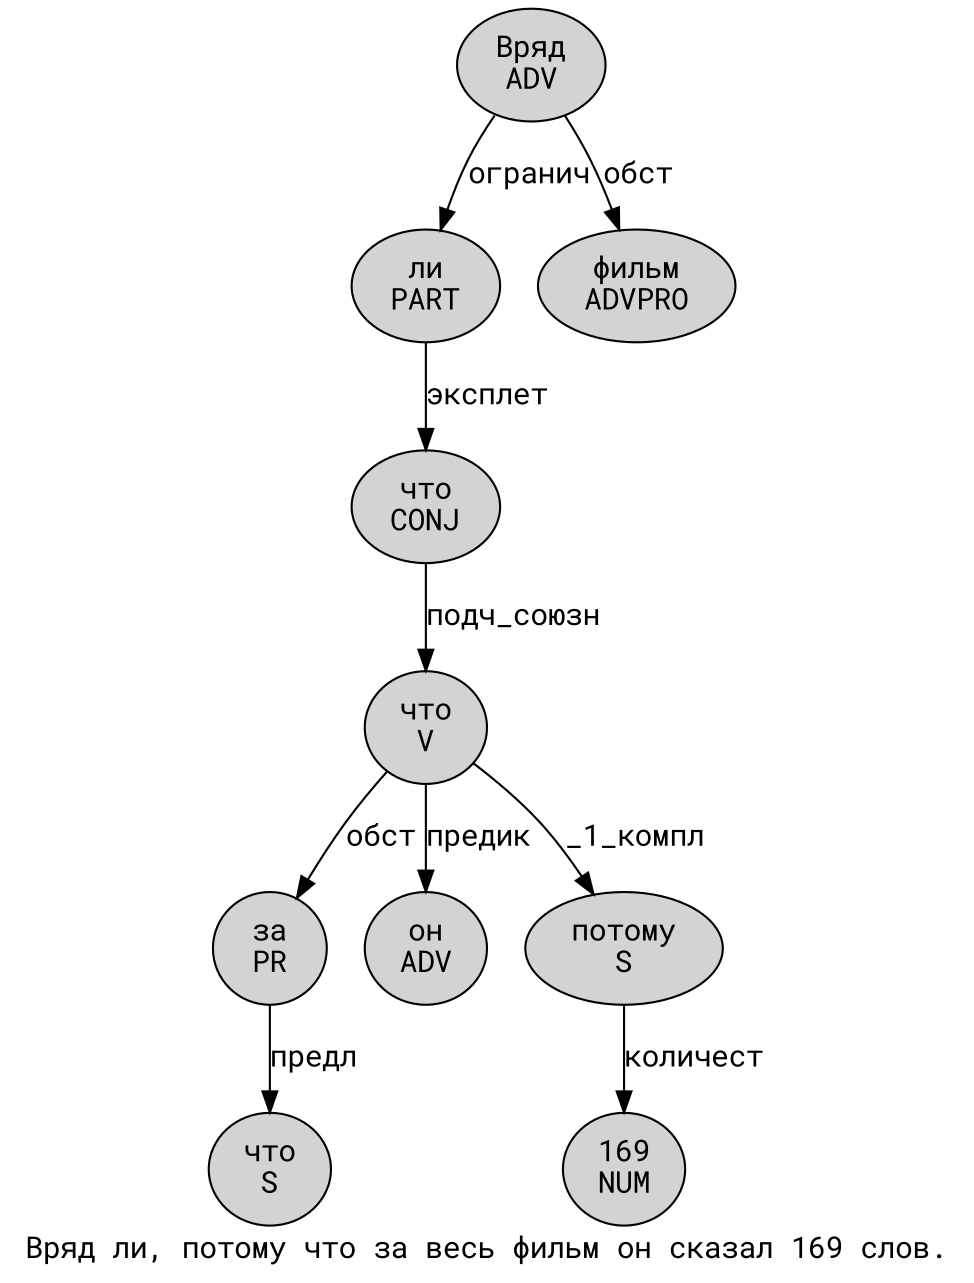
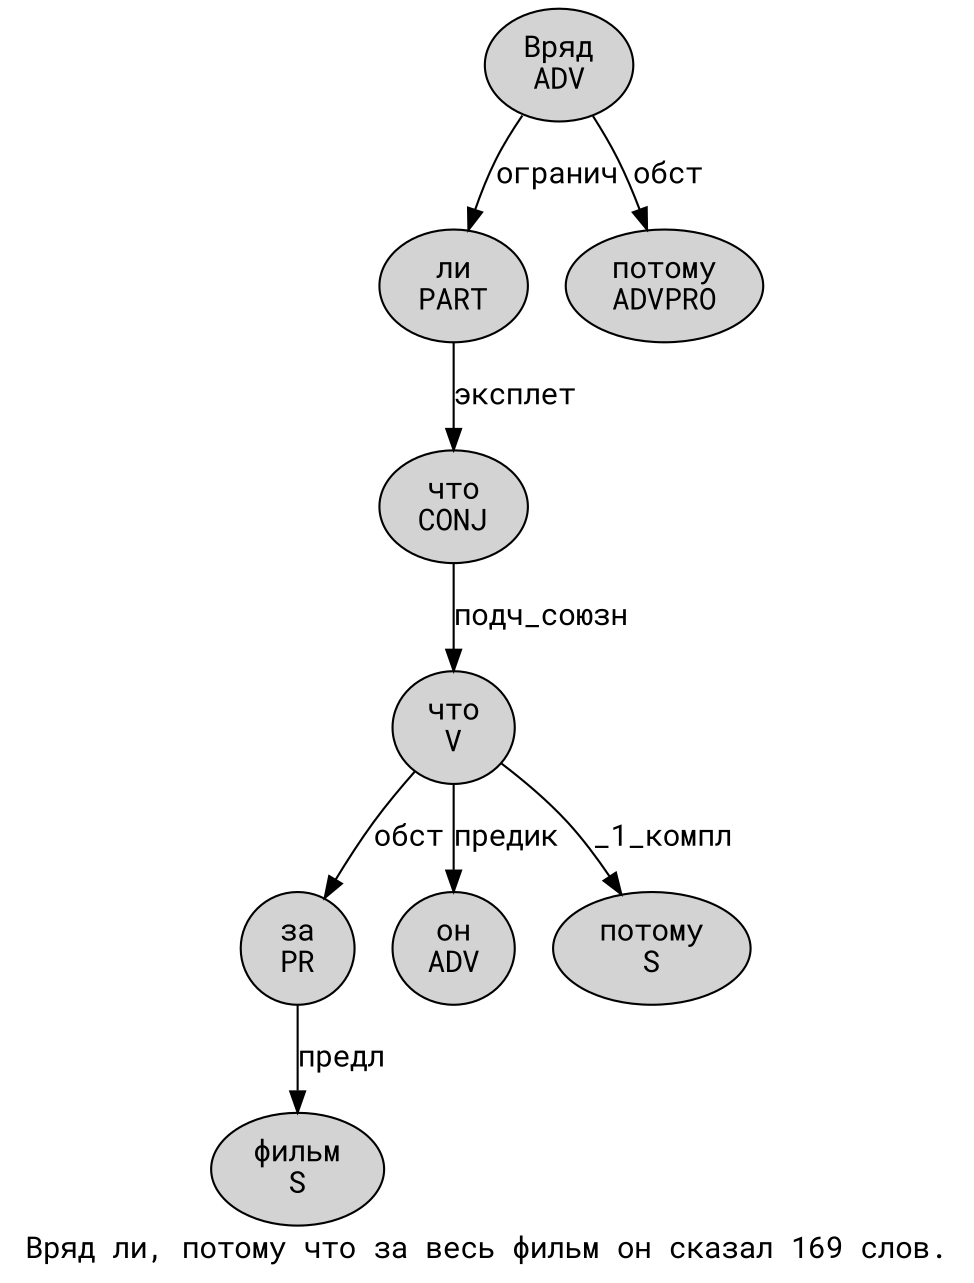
node "фильм ADVPRO": label "фильм ADVPRO" -> "потому ADVPRO"
node "что S": label "что S" -> "фильм S"
node "169 NUM": removed
